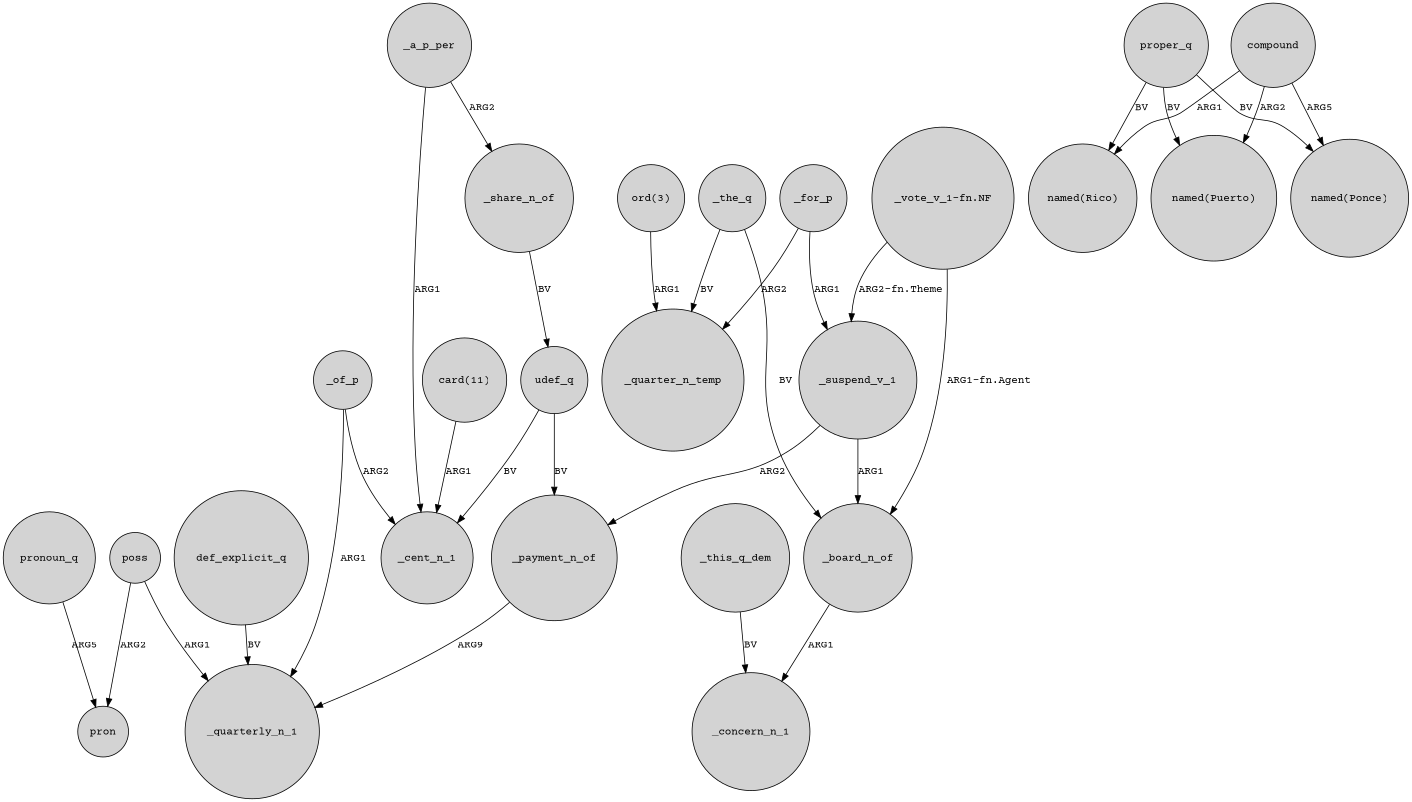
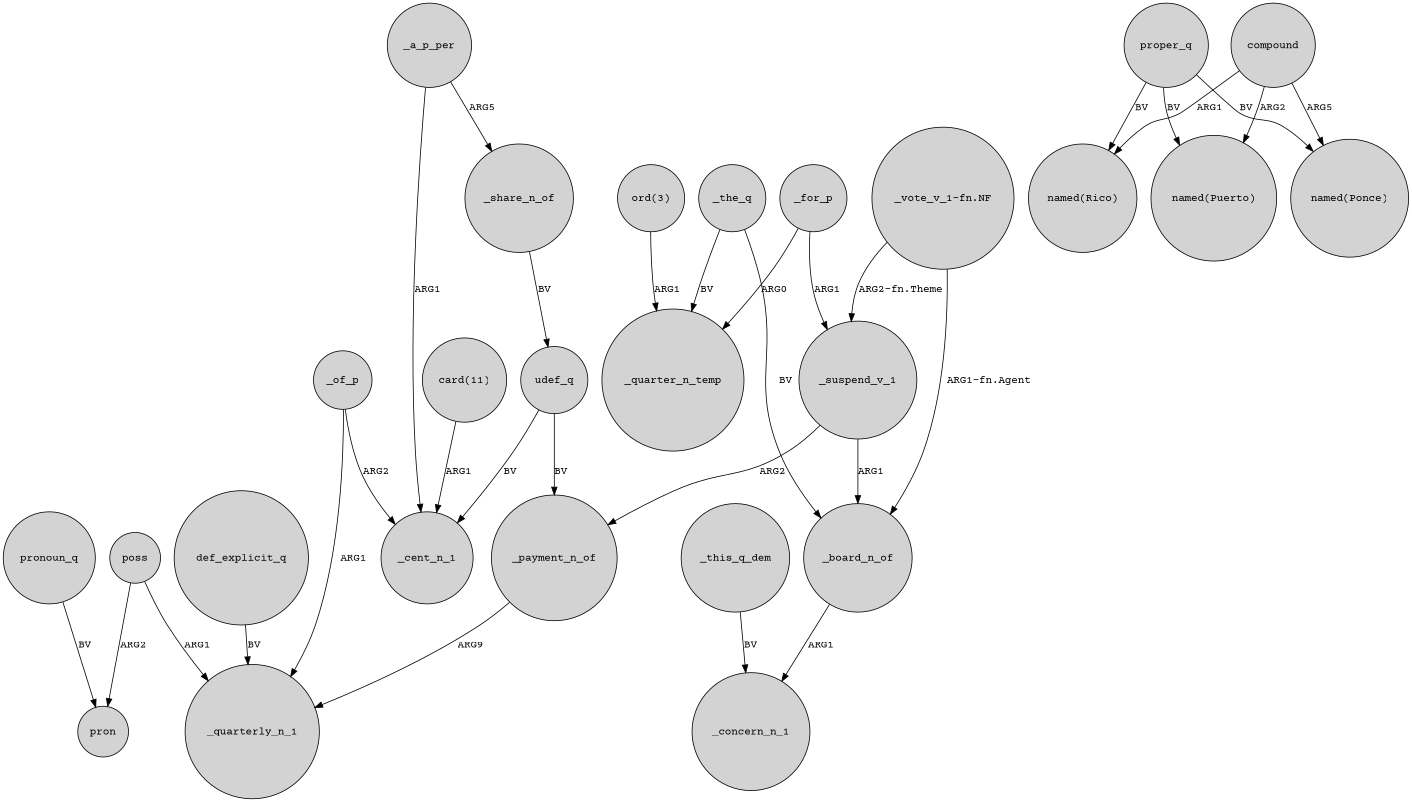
edge "_a_p_per" -> "_share_n_of": label "ARG2" -> "ARG5"
edge "_for_p" -> "_quarter_n_temp": label "ARG2" -> "ARG0"
edge "pronoun_q" -> "pron": label "ARG5" -> "BV"
